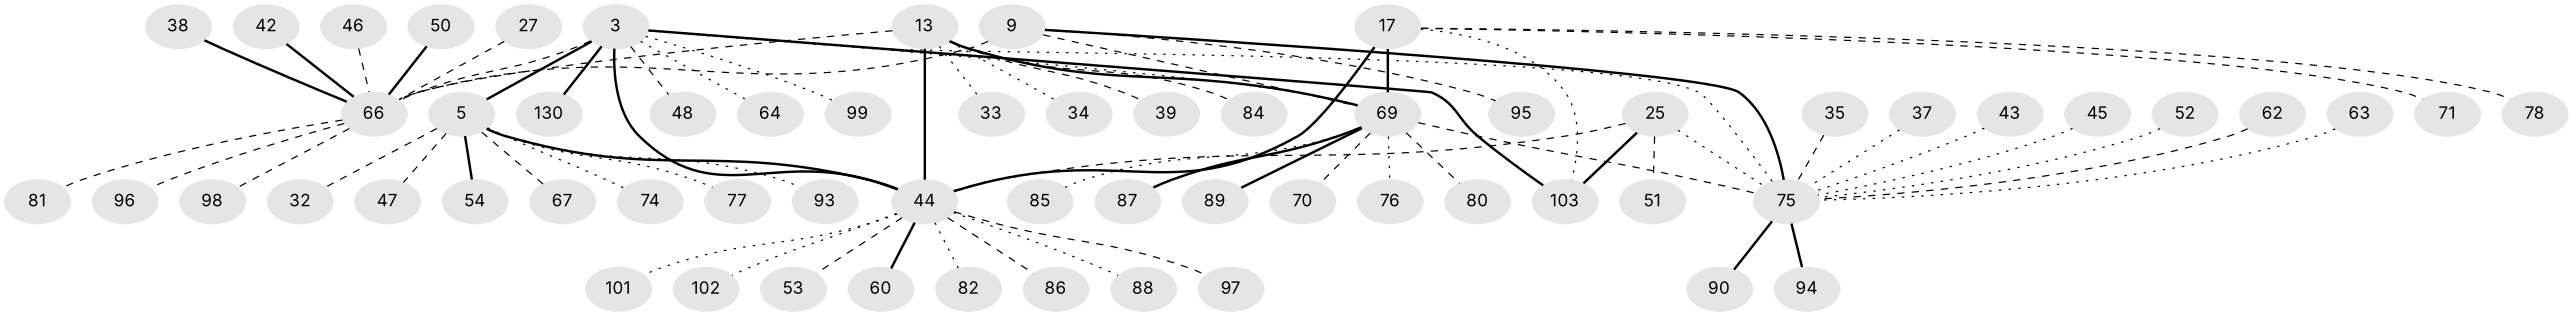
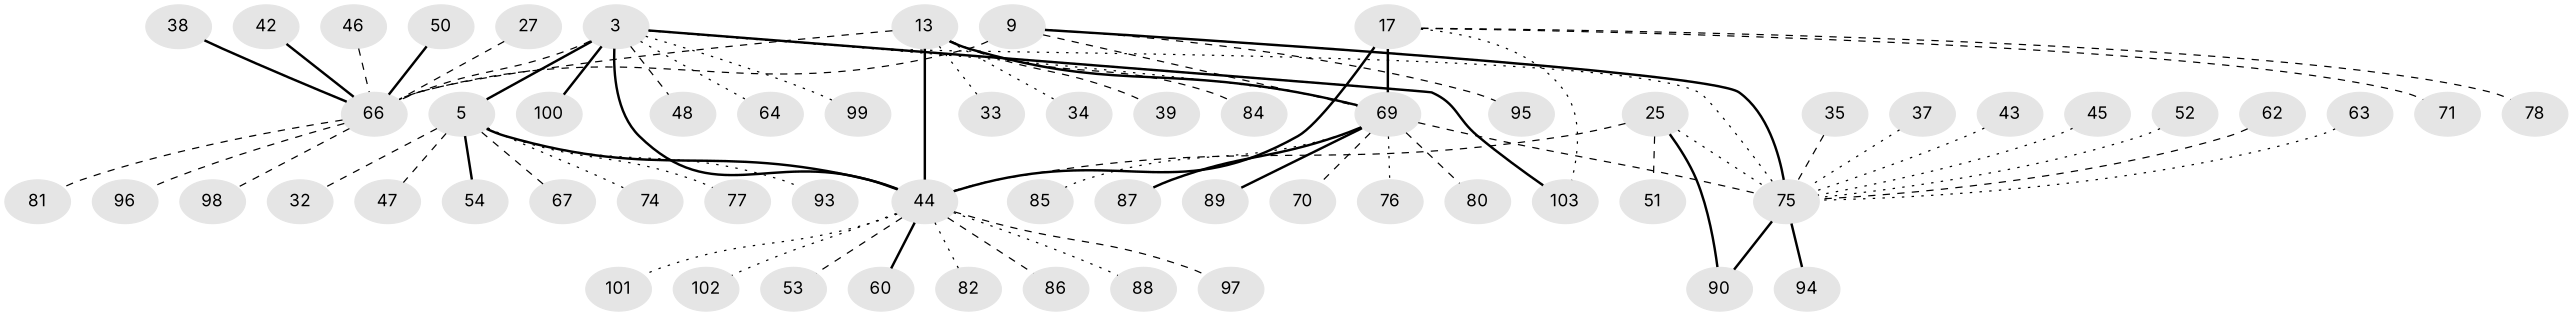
node "130": label "130" -> "100"
edge "25" -- "103": now "25" -- "90"
